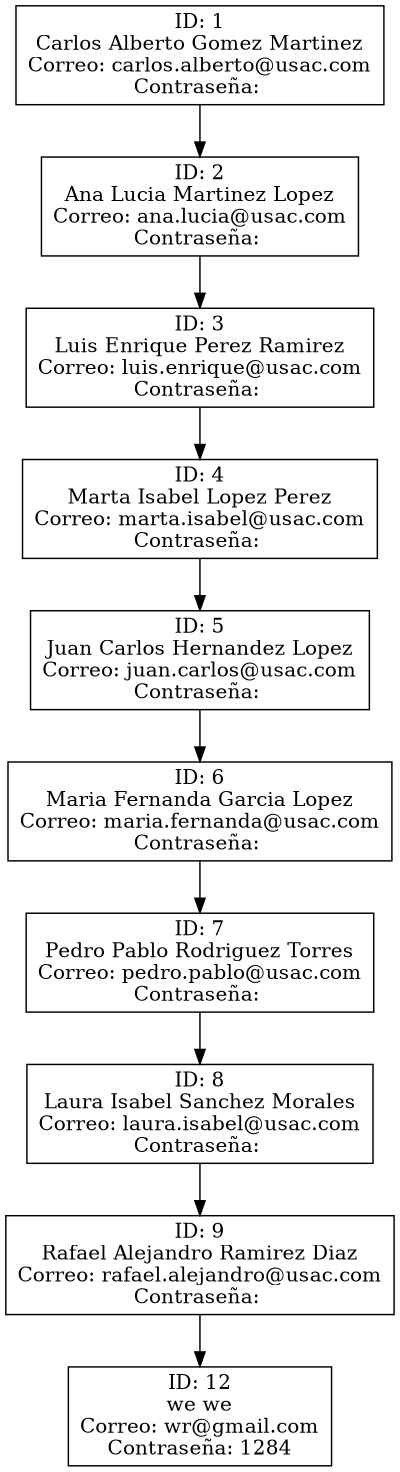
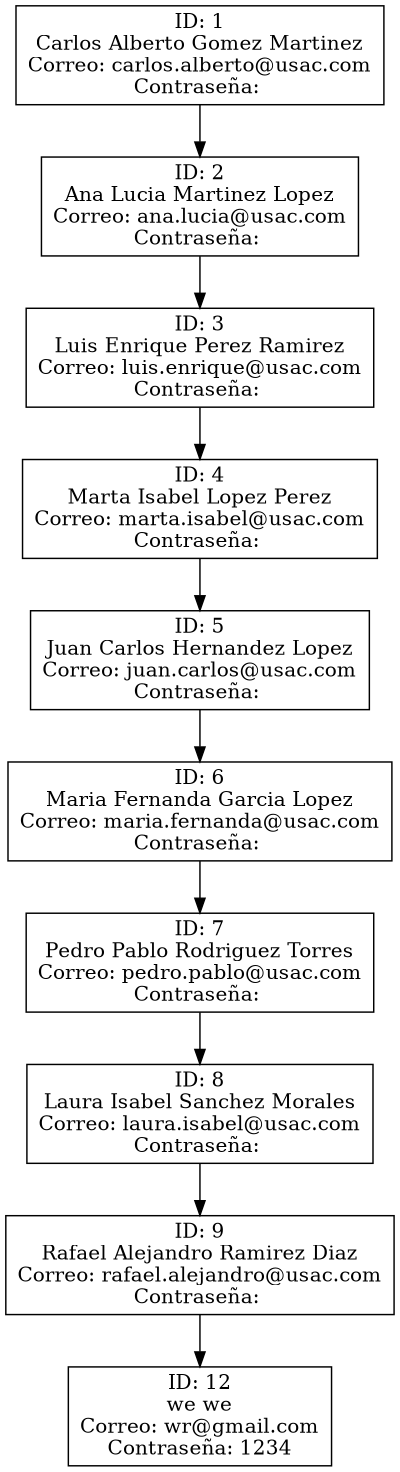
node "ID: 12 we we Correo: wr@gmail.com Contraseña: 1284": label "ID: 12 we we Correo: wr@gmail.com Contraseña: 1284" -> "ID: 12 we we Correo: wr@gmail.com Contraseña: 1234"
